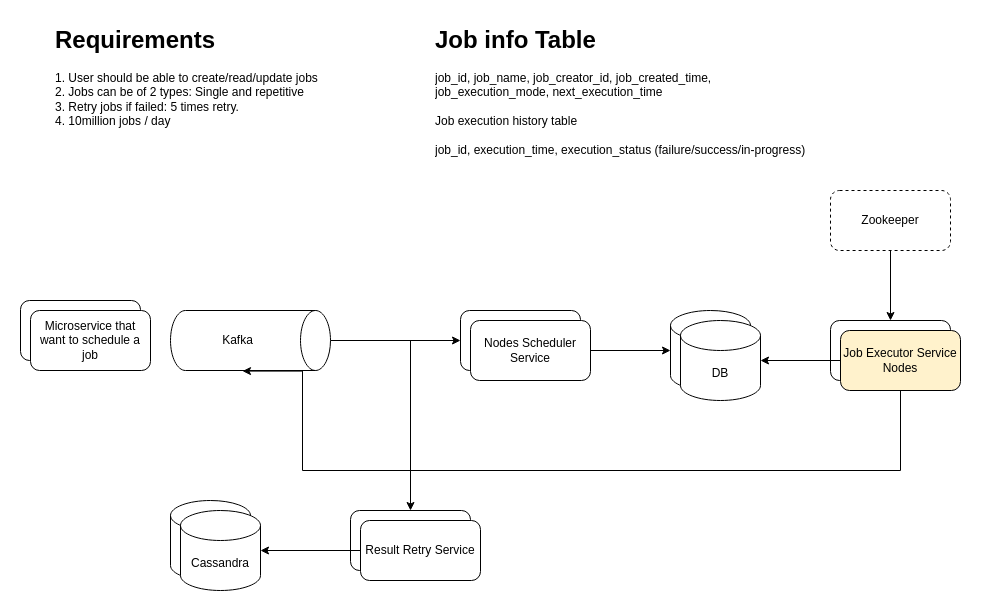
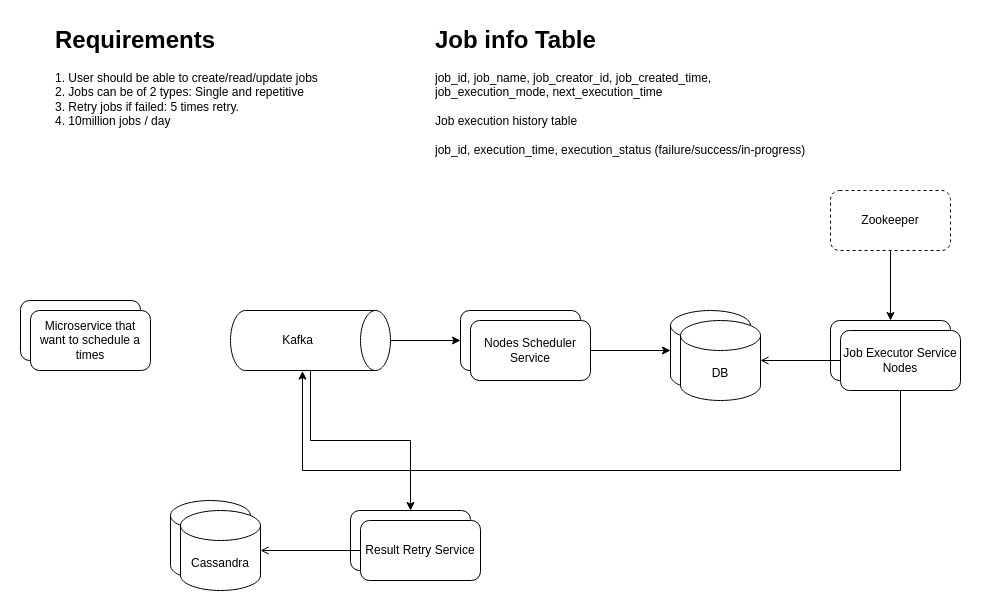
node "Microservice that want to schedule a job": label "Microservice that want to schedule a job" -> "Microservice that want to schedule a times"
node "Kafka": moved (251, 341) -> (311, 341)
edge "Job Executor Service Nodes" -> "DB": arrowhead classic -> open
node "Job Executor Service Nodes": fillcolor #fff2cc -> #ffffff
edge "Result Retry Service" -> "Cassandra": arrowhead classic -> open
